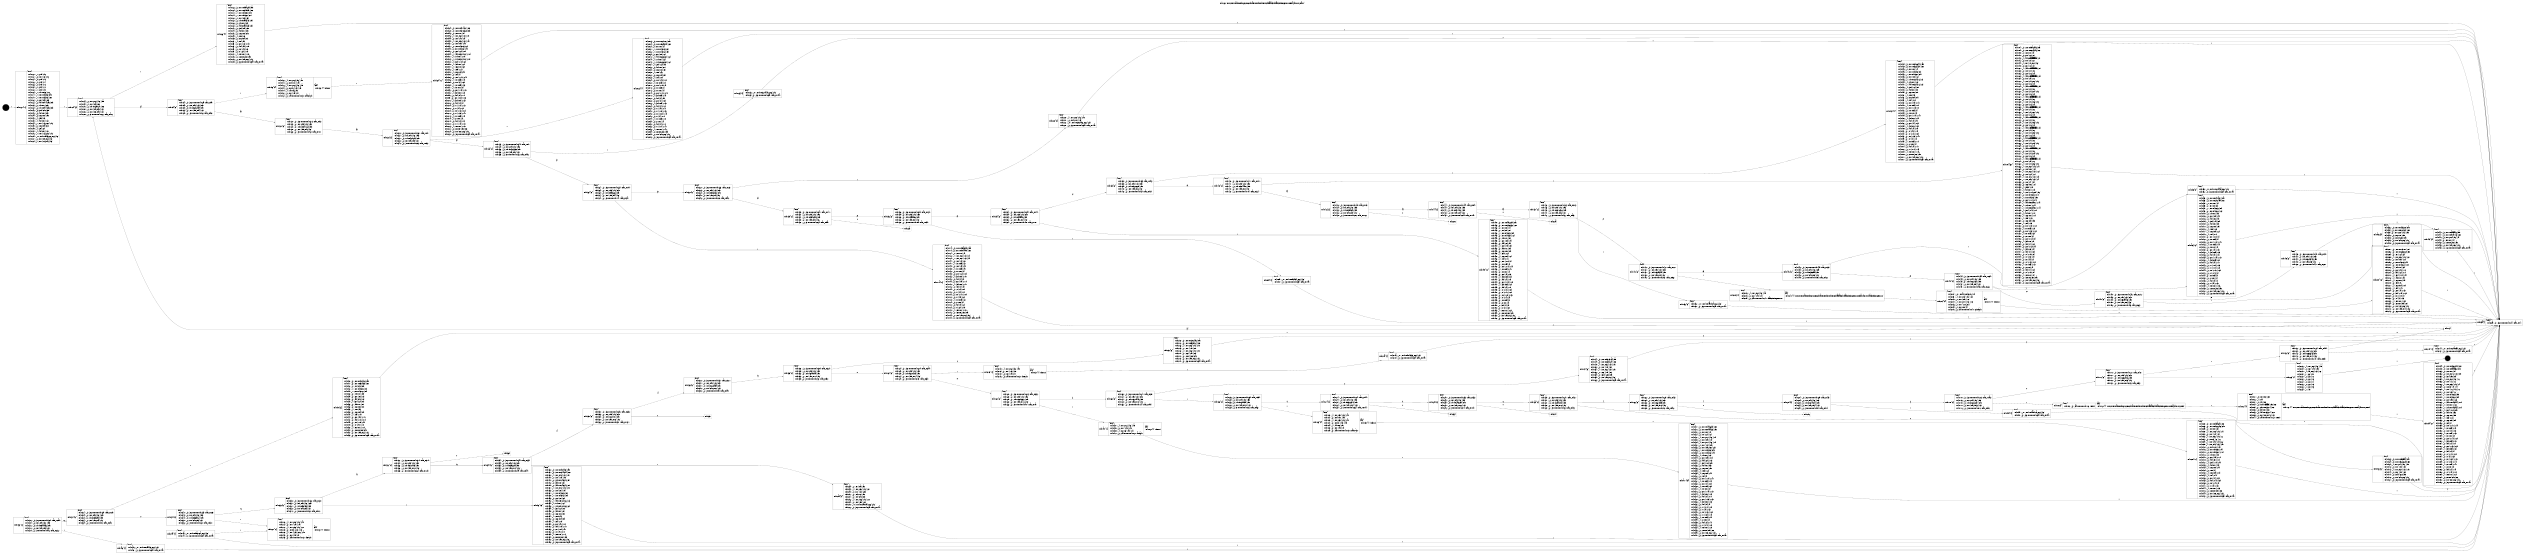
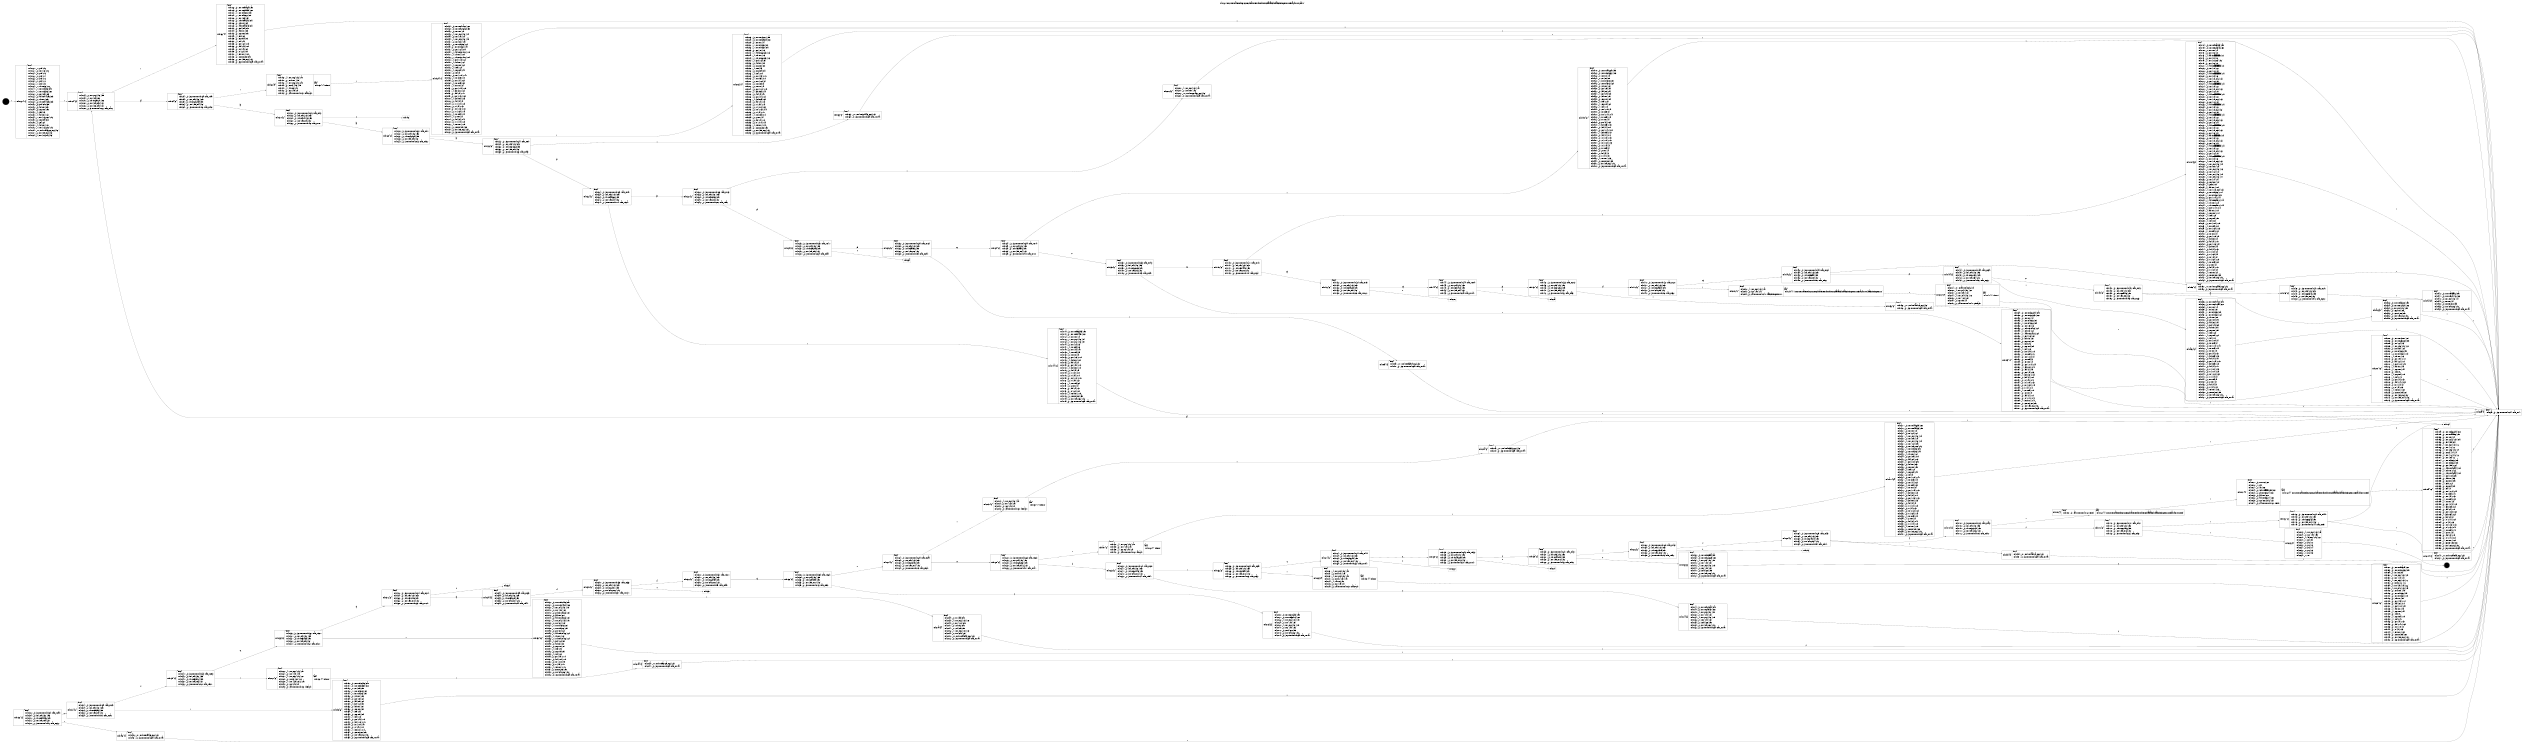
node "0x401960": added
edge "0x40219a [15]" -> "0x402180 [26]": reversed
